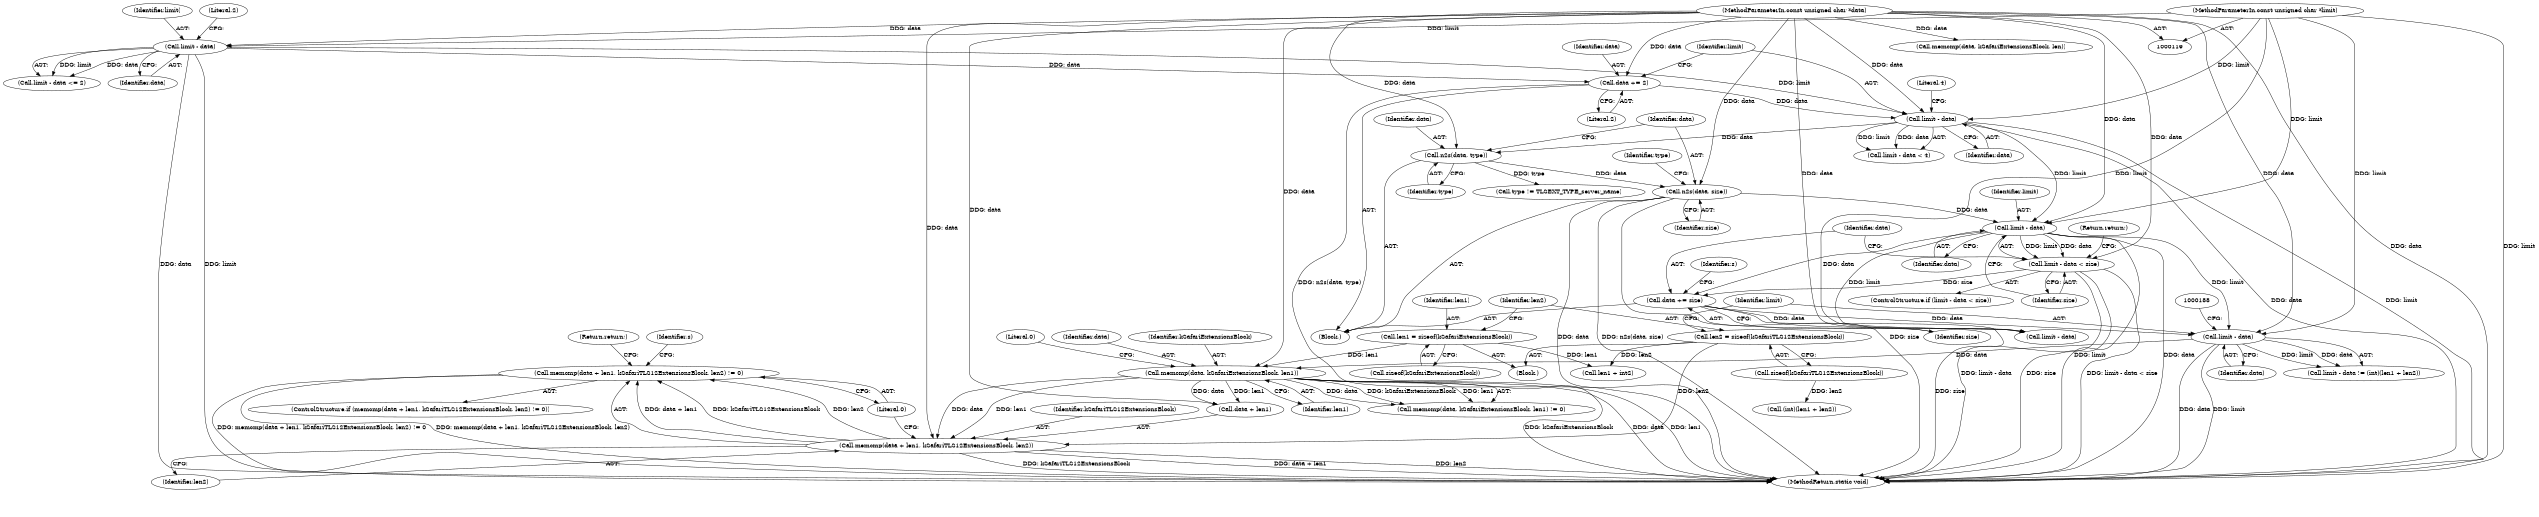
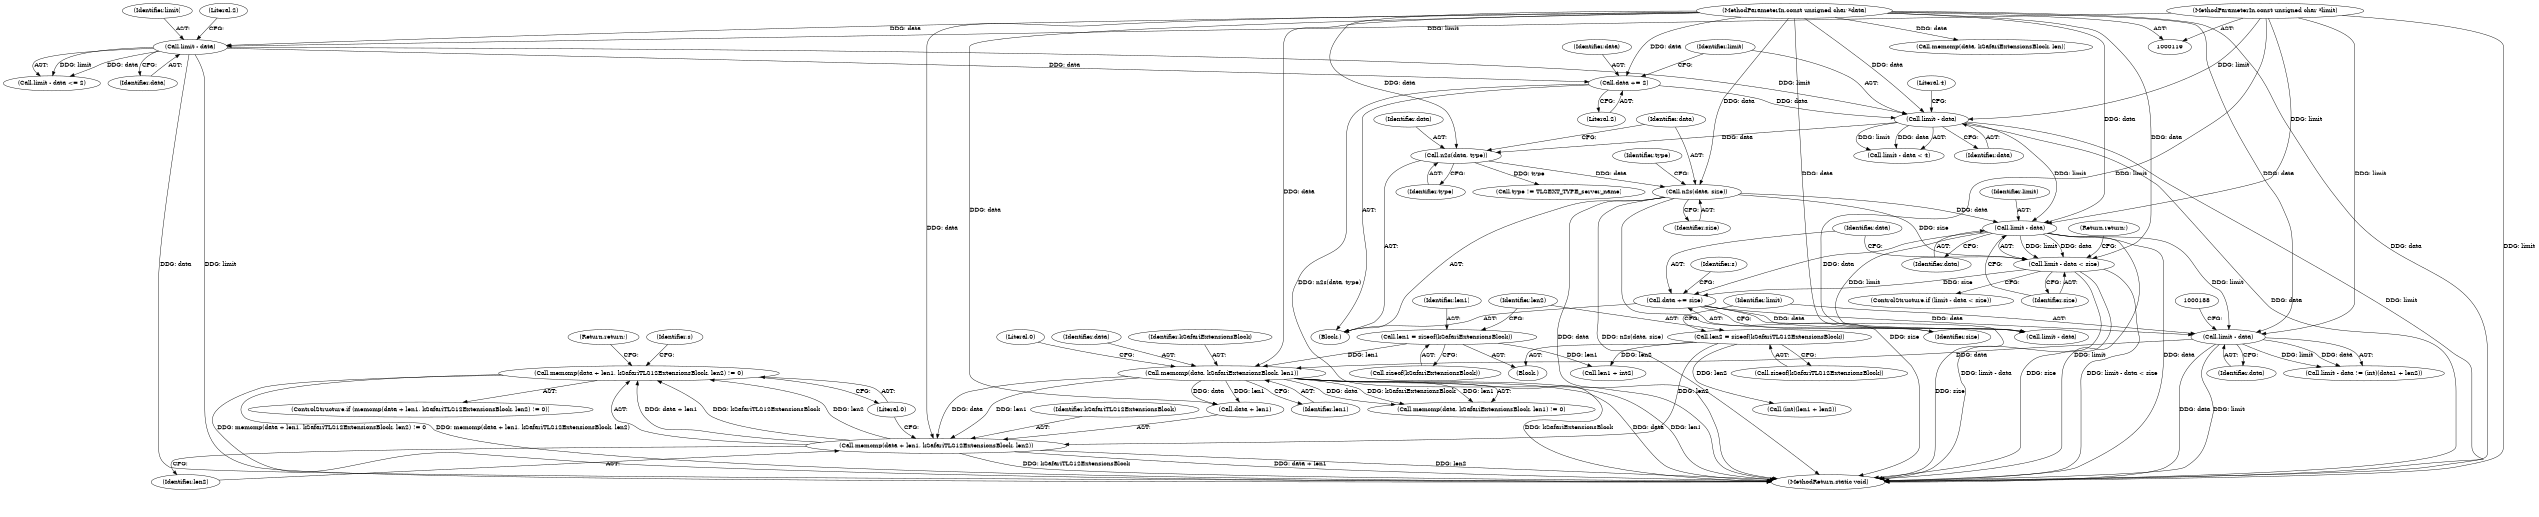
edge "(Call,n2s(data, size))" -> "(Call,limit - data < size)": added, label "DDG: size"
edge "(Call,limit - data < size)" -> "(ControlStructure,if (limit - data < size))": label "AST: " -> "CFG: "
node "(Call,limit - data != (int)(len1 + len2))": label "(Call,limit - data != (int)(len1 + len2))" -> "(Call,limit - data != (int)(data1 + len2))"
edge "(Call,sizeof(kSafariTLS12ExtensionsBlock))" -> "(Call,(int)(len1 + len2))": now "(Call,len2 = sizeof(kSafariTLS12ExtensionsBlock))" -> "(Call,(int)(len1 + len2))"
